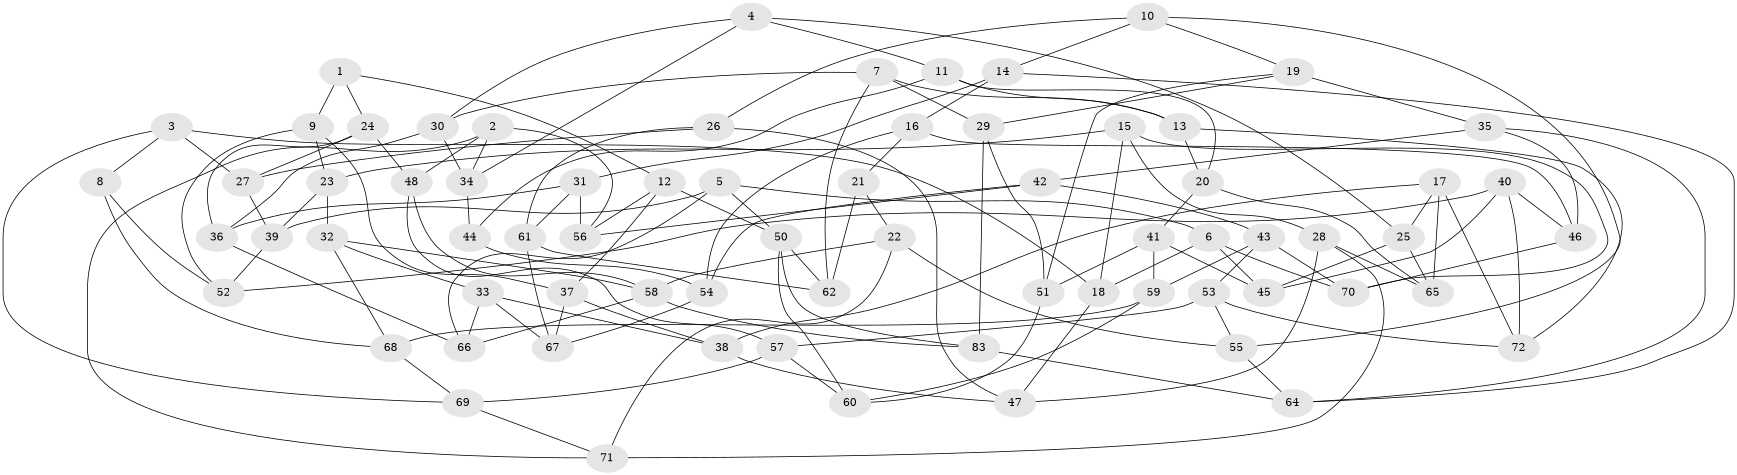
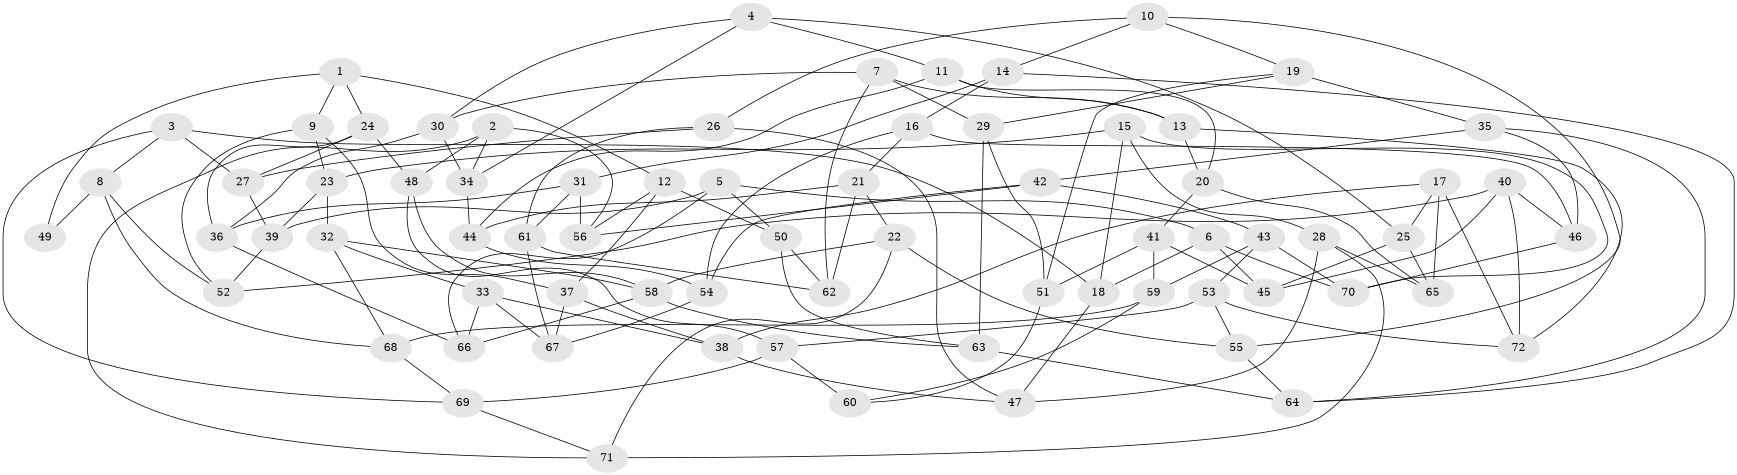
edge "21" -- "44": added
node "49": added
edge "50" -- "60": removed
node "83": label "83" -> "63"
